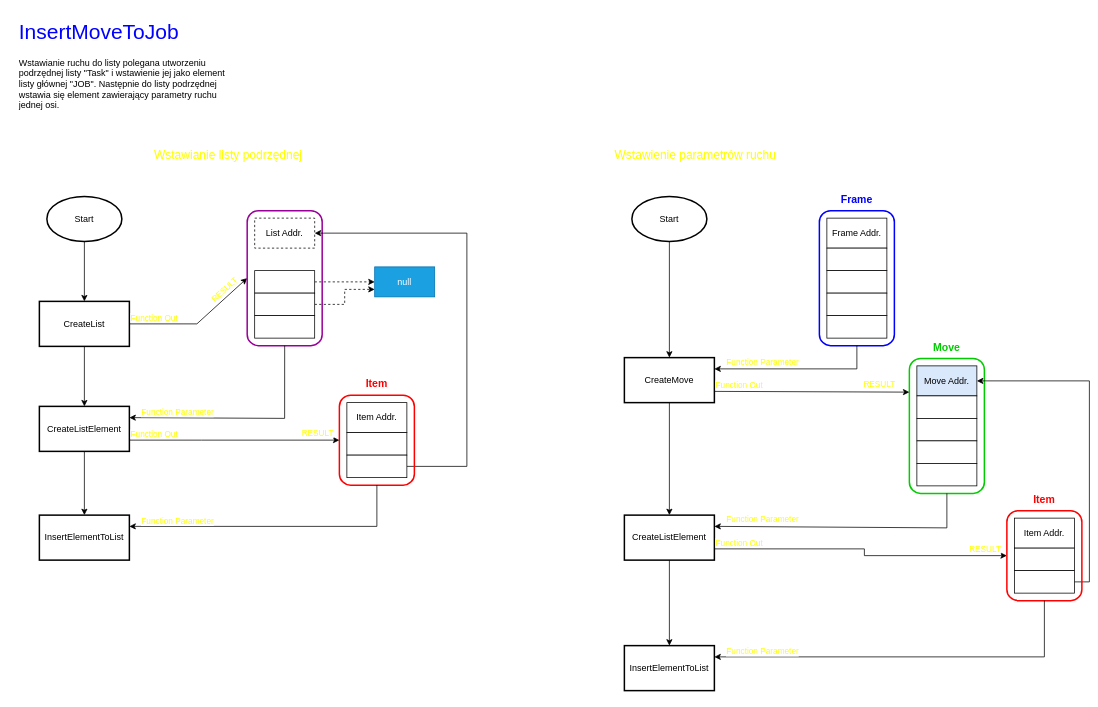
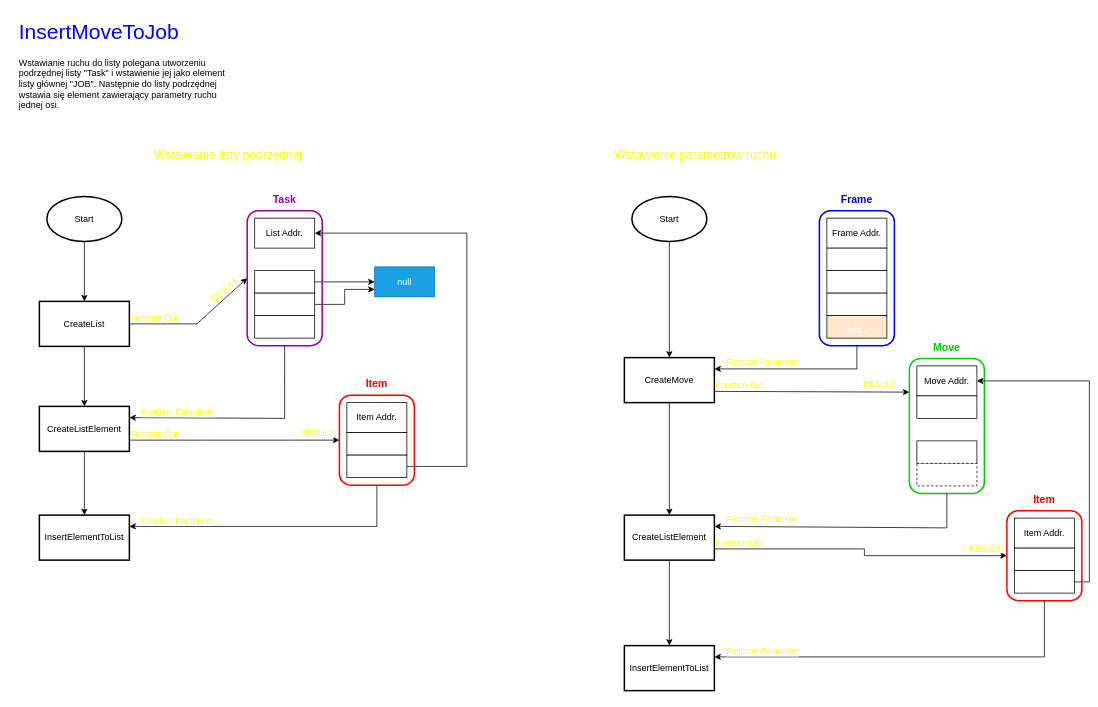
node "Task": added
node "List Addr.": style dashed -> solid
edge "tail" -> "null": style dashed -> solid
edge "current" -> "null": style dashed -> solid
node "data 4": fillcolor #ffffff -> #ffe6cc
node "Move Addr.": fillcolor #dae8fc -> #ffffff
node "angle": removed
node "direction": style solid -> dashed
